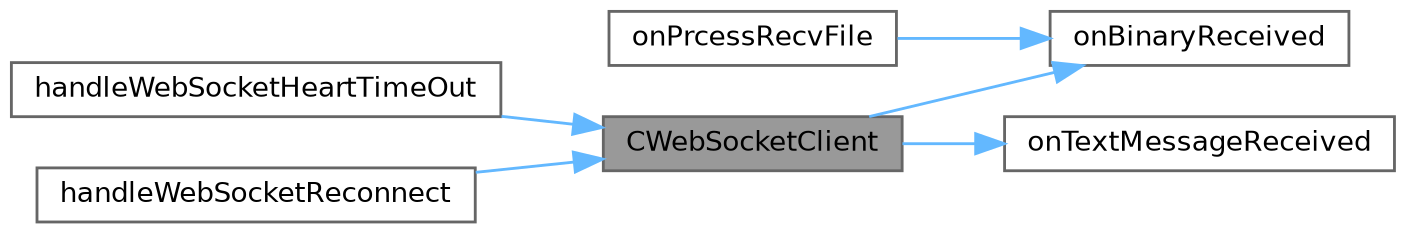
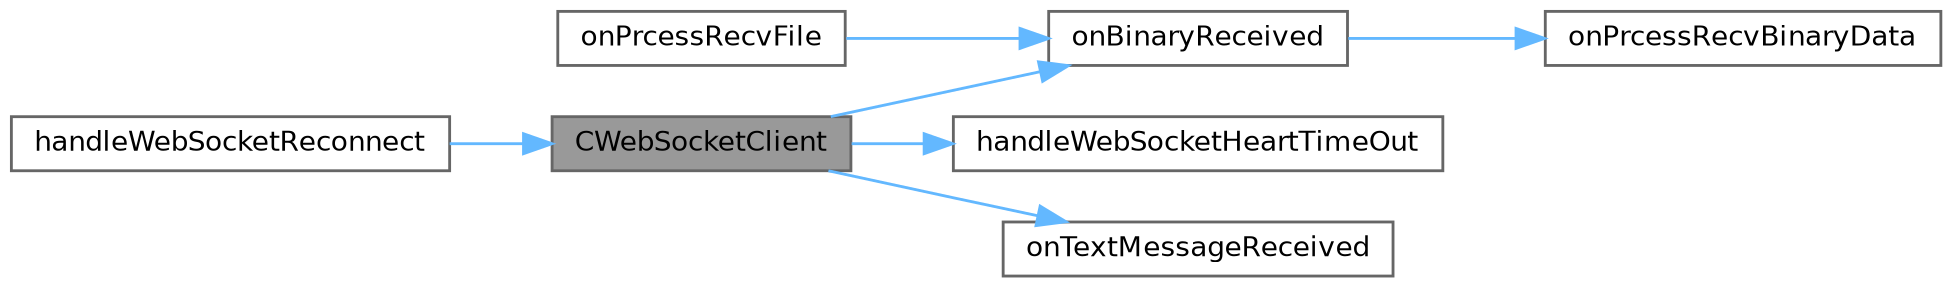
node "onPrcessRecvBinaryData": added
edge "handleWebSocketHeartTimeOut" -> "CWebSocketClient": reversed
